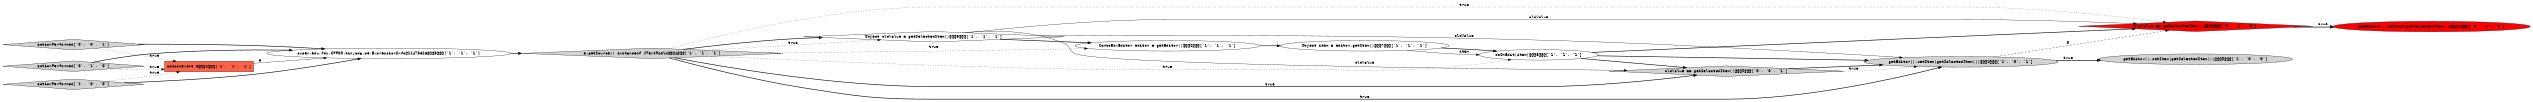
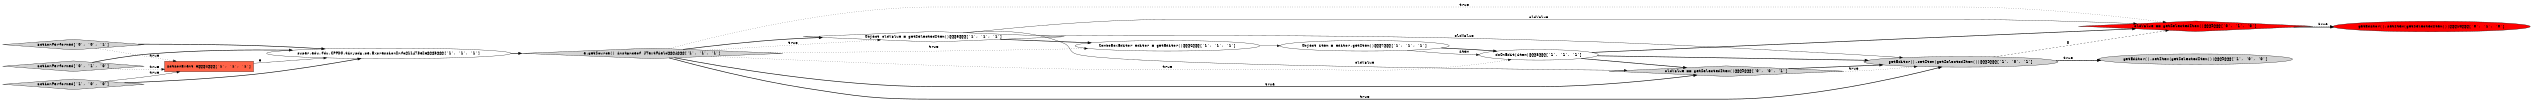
edge "ComboBoxEditor editor = getEditor()@@@6@@@['1', '1', '1']" -> "Object item = editor.getItem()@@@7@@@['1', '1', '1']": style bold -> solid
edge "actionPerformed['1', '0', '0']" -> "ActionEvent e@@@2@@@['1', '1', '1']": style dotted -> solid
